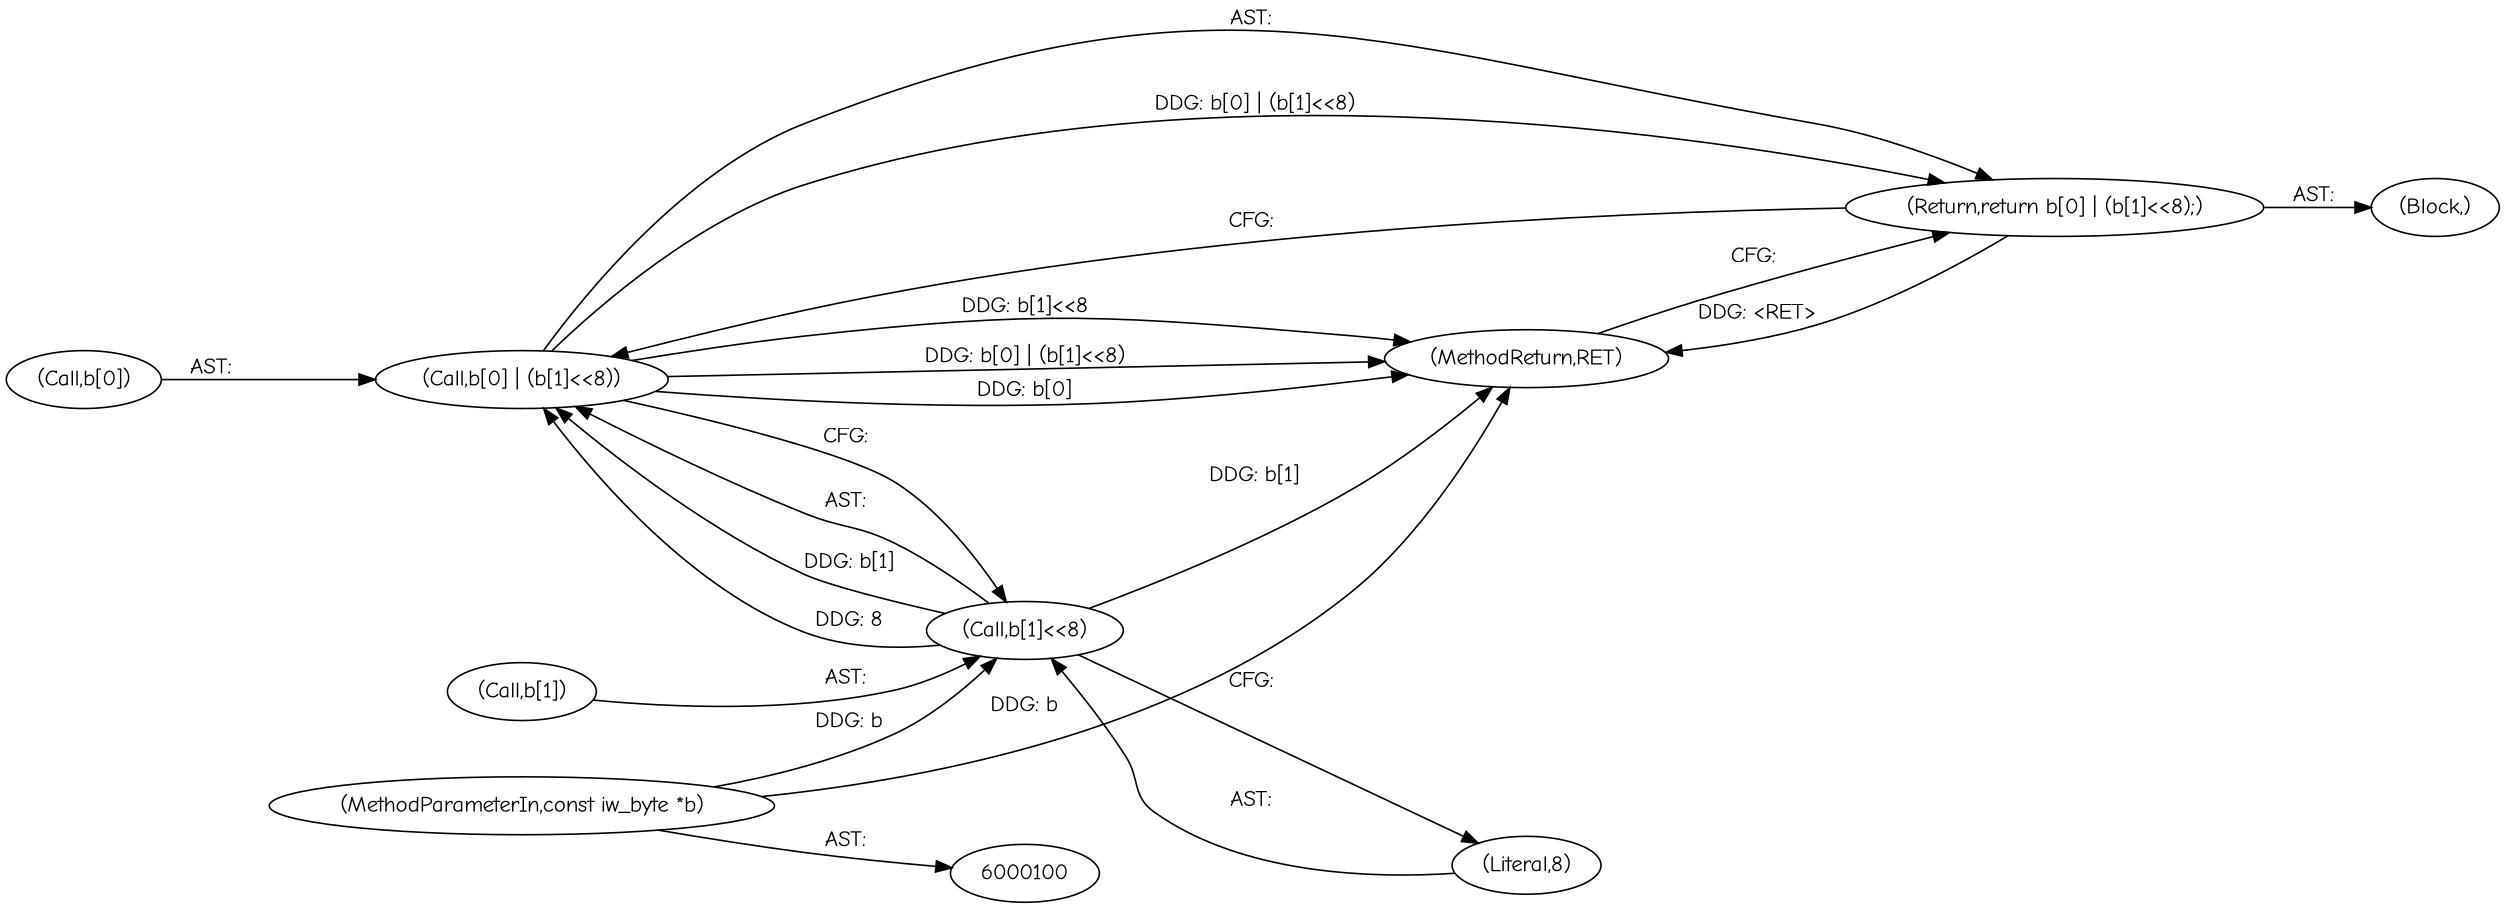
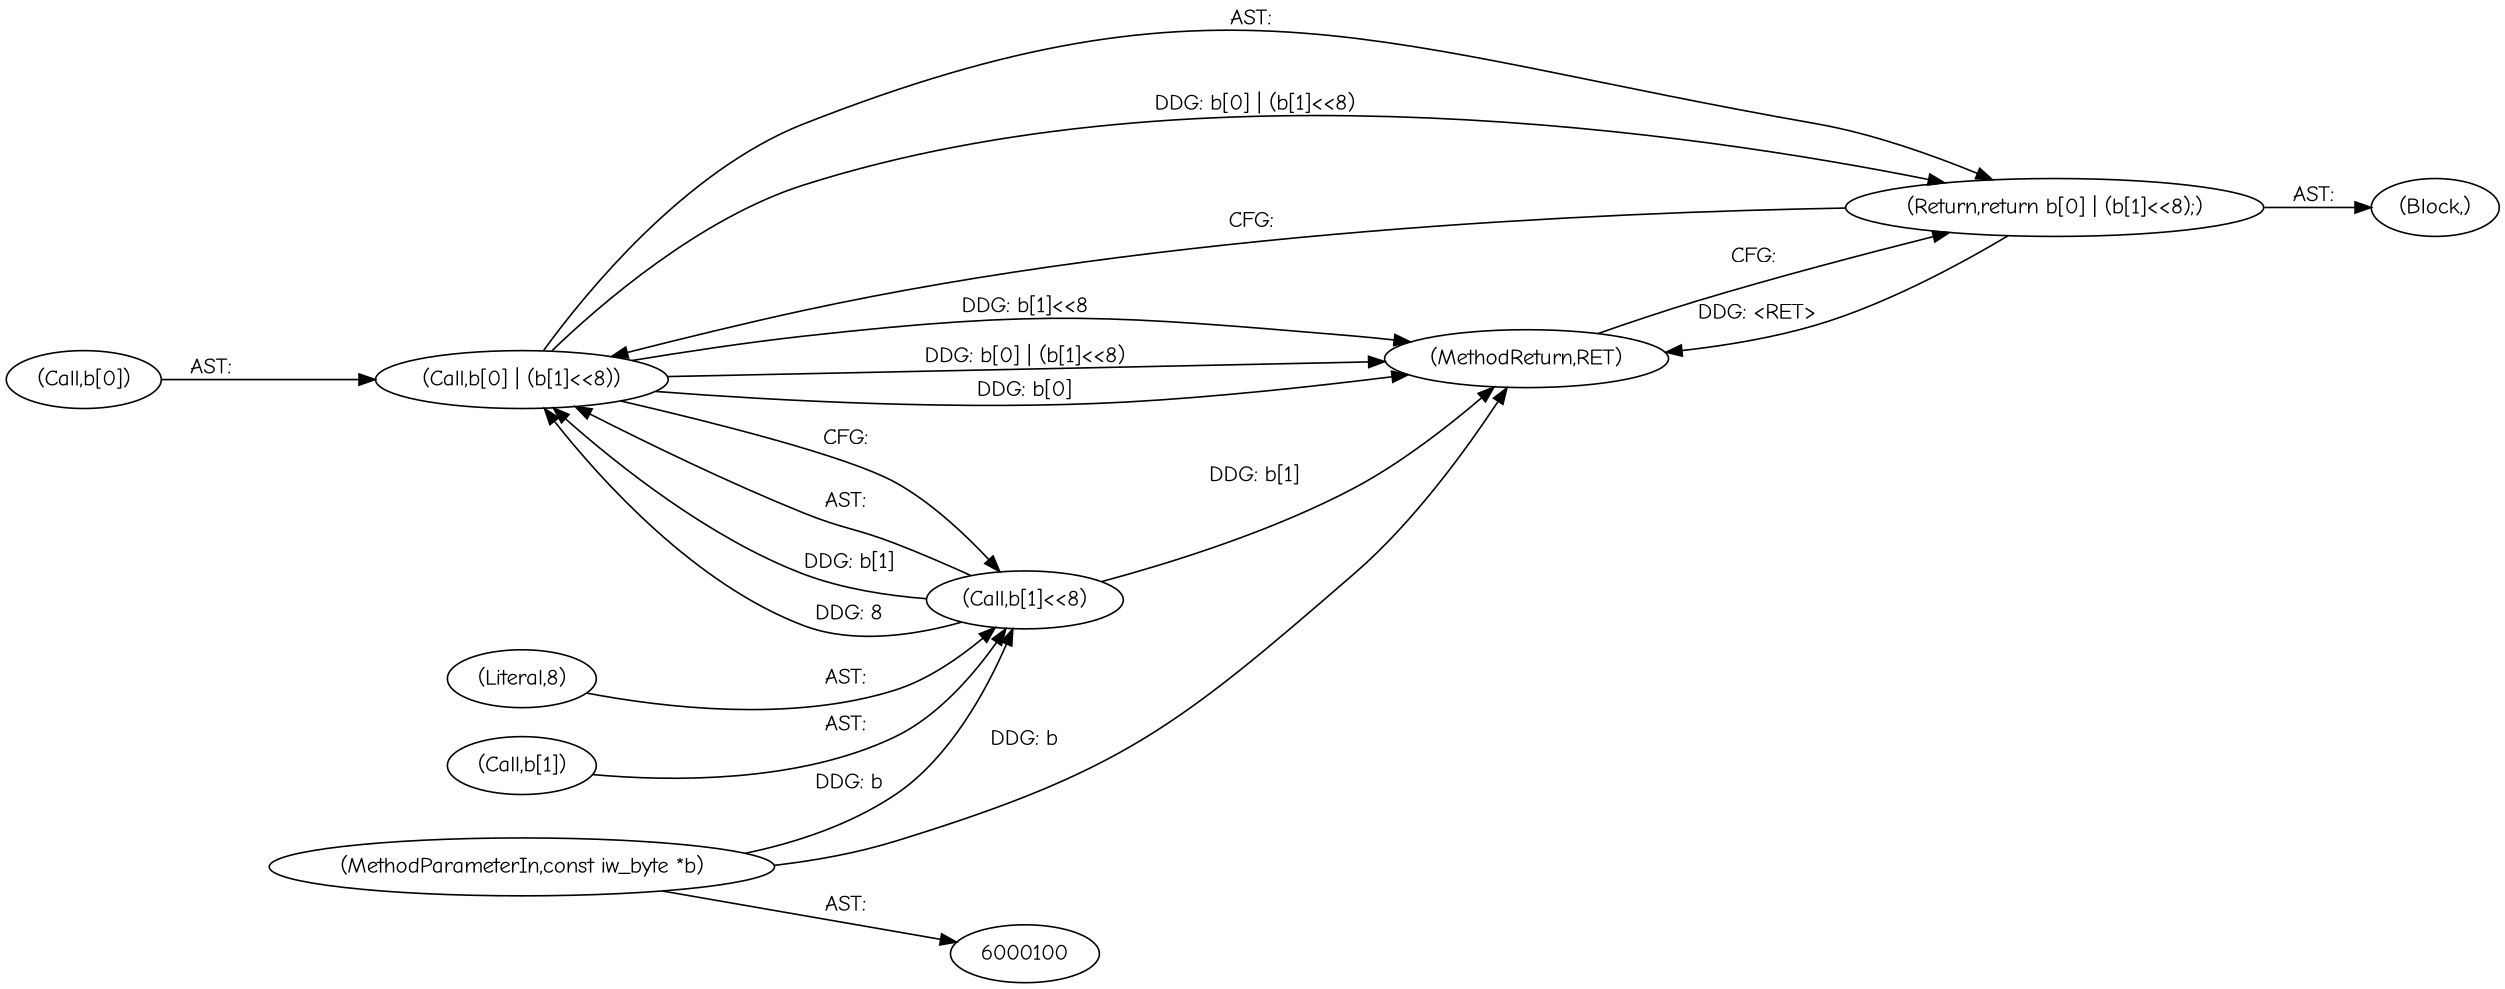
edge "(Call,b[1]<<8)" -> "(Literal,8)": removed, label "CFG:"
